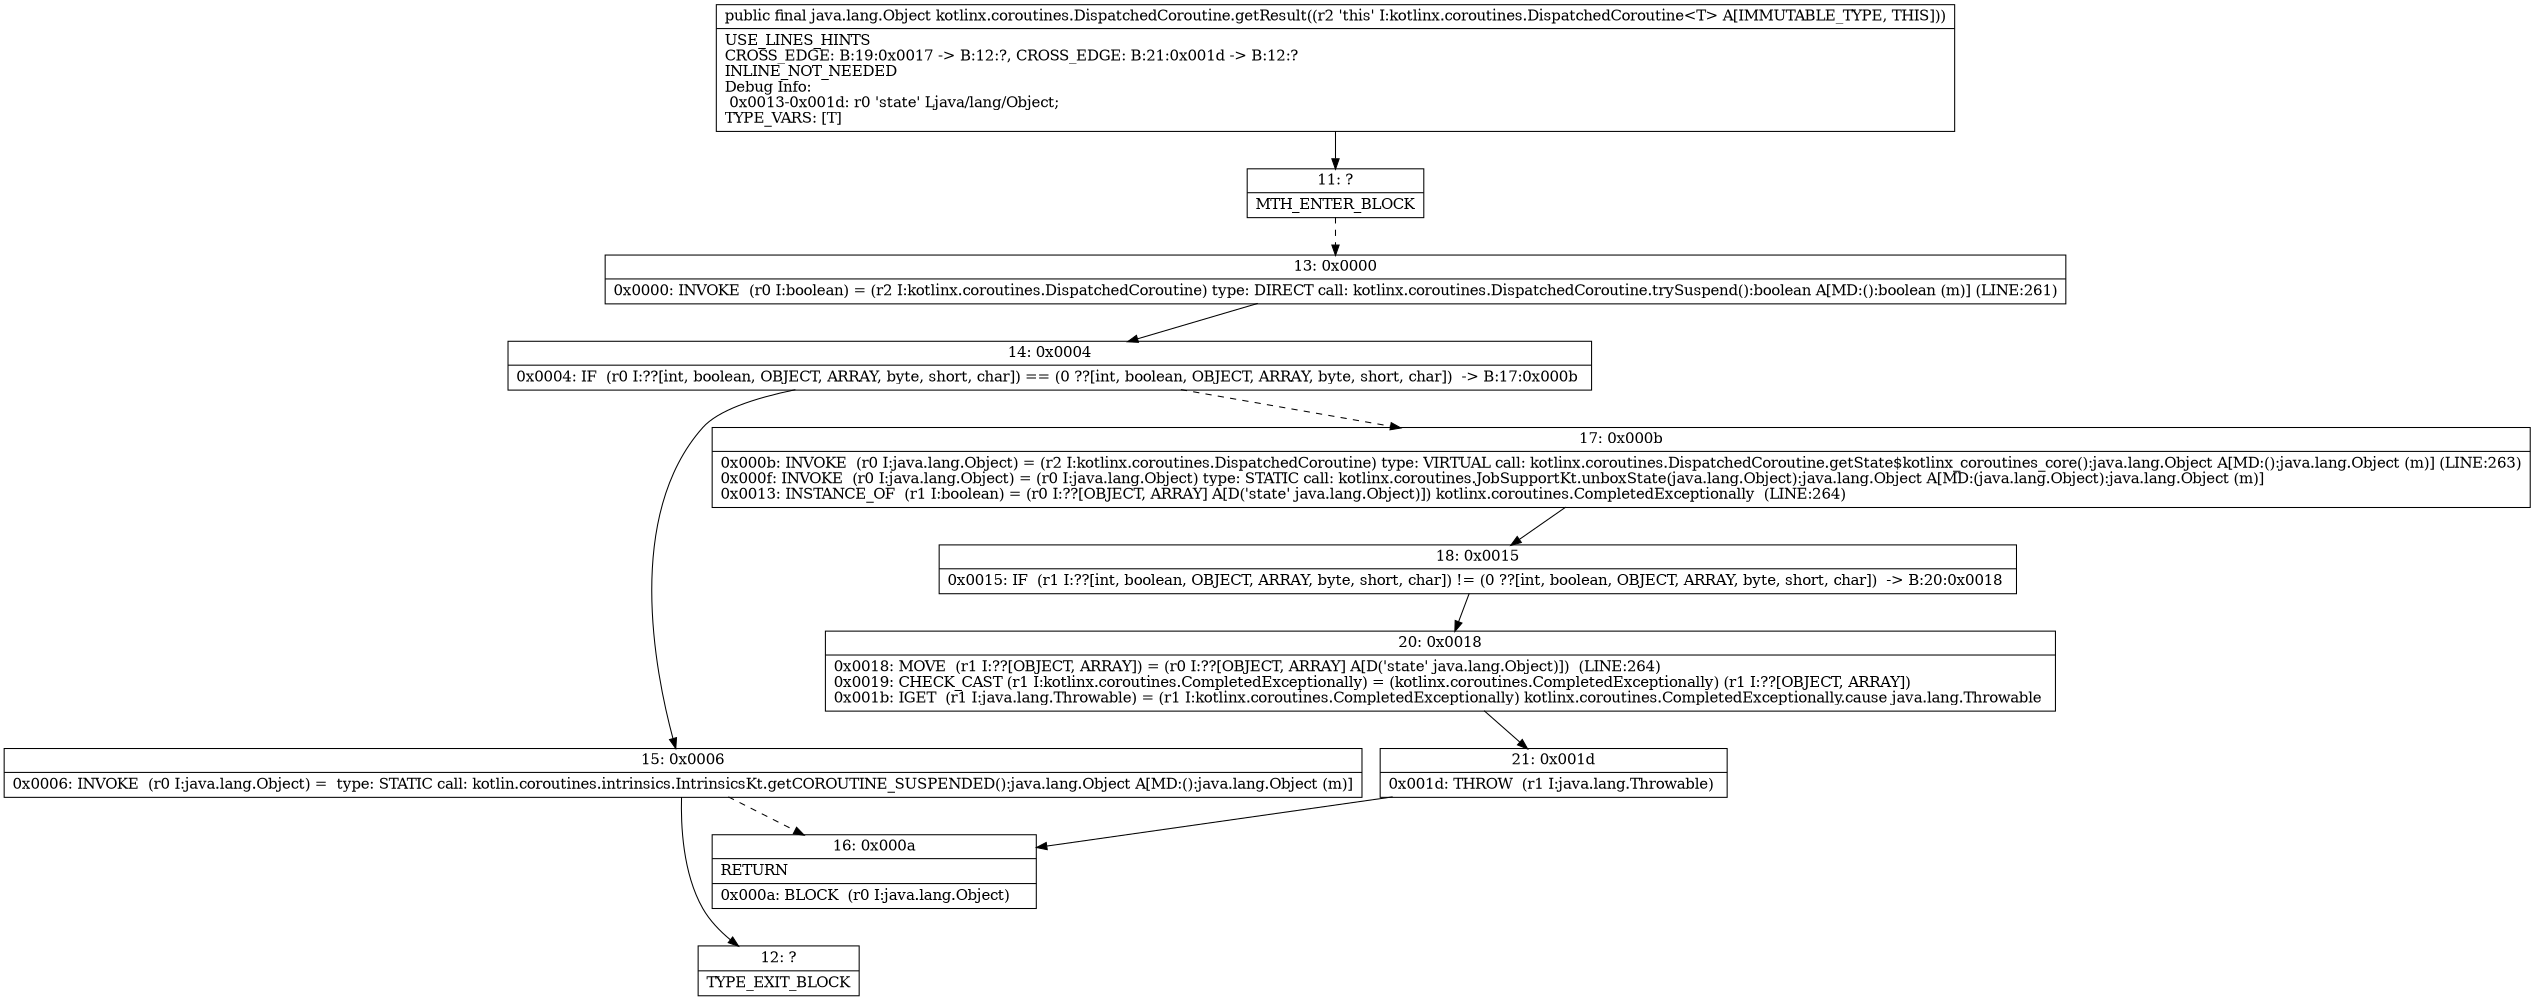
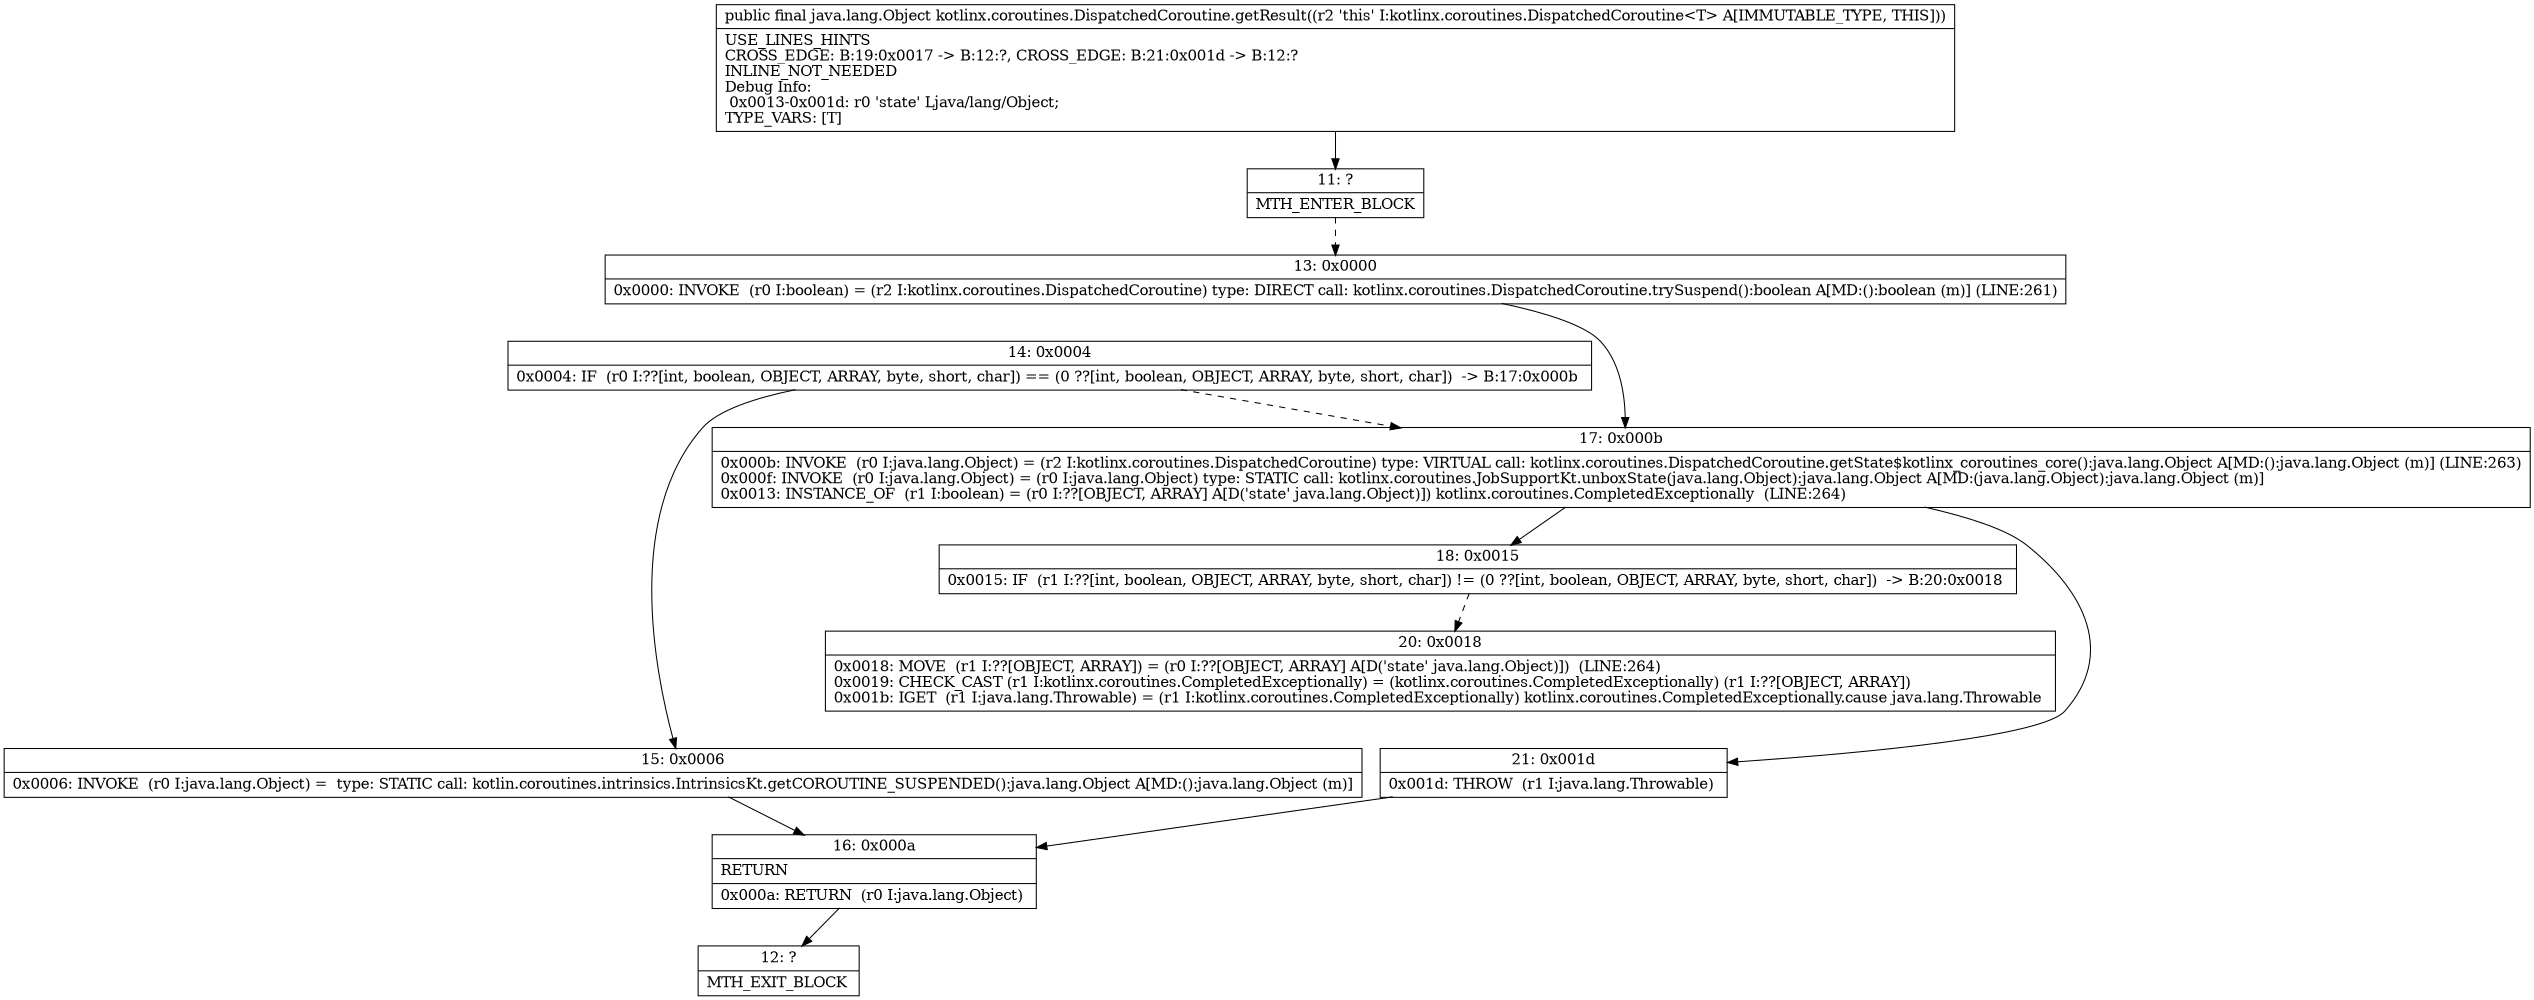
edge "13: 0x0000" -> "14: 0x0004": now "13: 0x0000" -> "17: 0x000b"
edge "18: 0x0015" -> "20: 0x0018": style solid -> dashed
edge "20: 0x0018" -> "21: 0x001d": now "17: 0x000b" -> "21: 0x001d"
edge "15: 0x0006" -> "16: 0x000a": style dashed -> solid
edge "15: 0x0006" -> "12: ?": now "16: 0x000a" -> "12: ?"
node "16: 0x000a": text "0x000a: BLOCK  (r0 I:java.lang.Object)" -> "0x000a: RETURN  (r0 I:java.lang.Object)"
node "12: ?": text "TYPE_EXIT_BLOCK" -> "MTH_EXIT_BLOCK"
